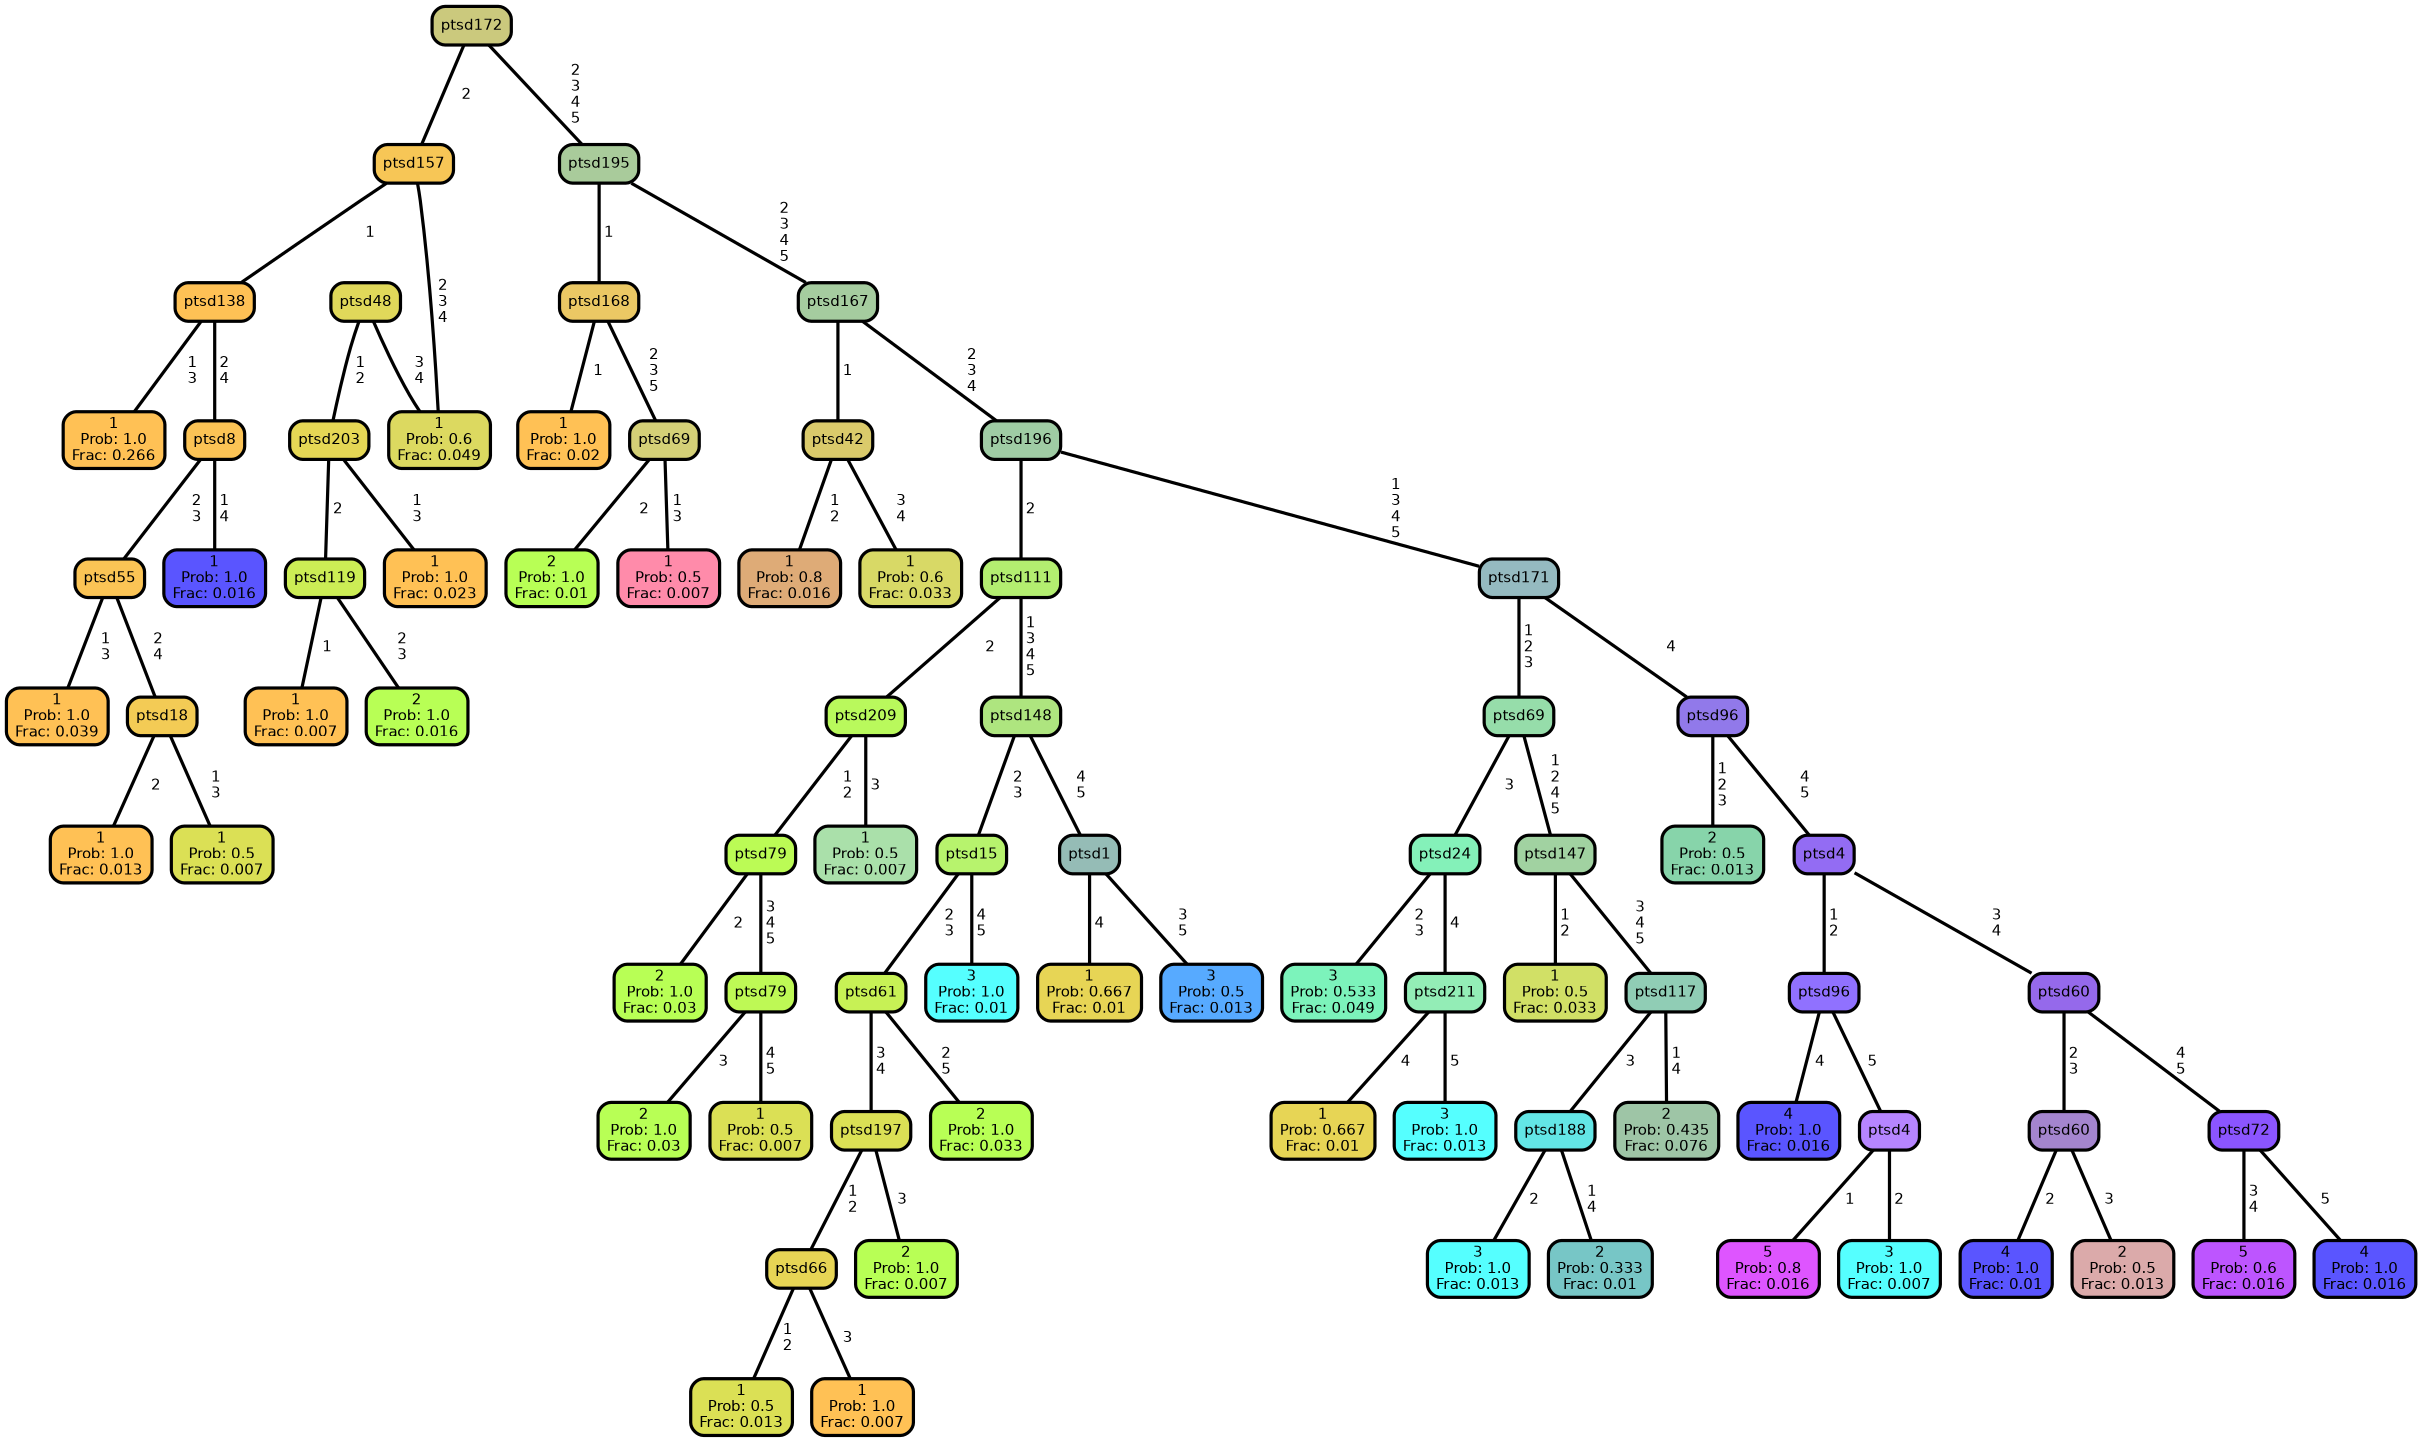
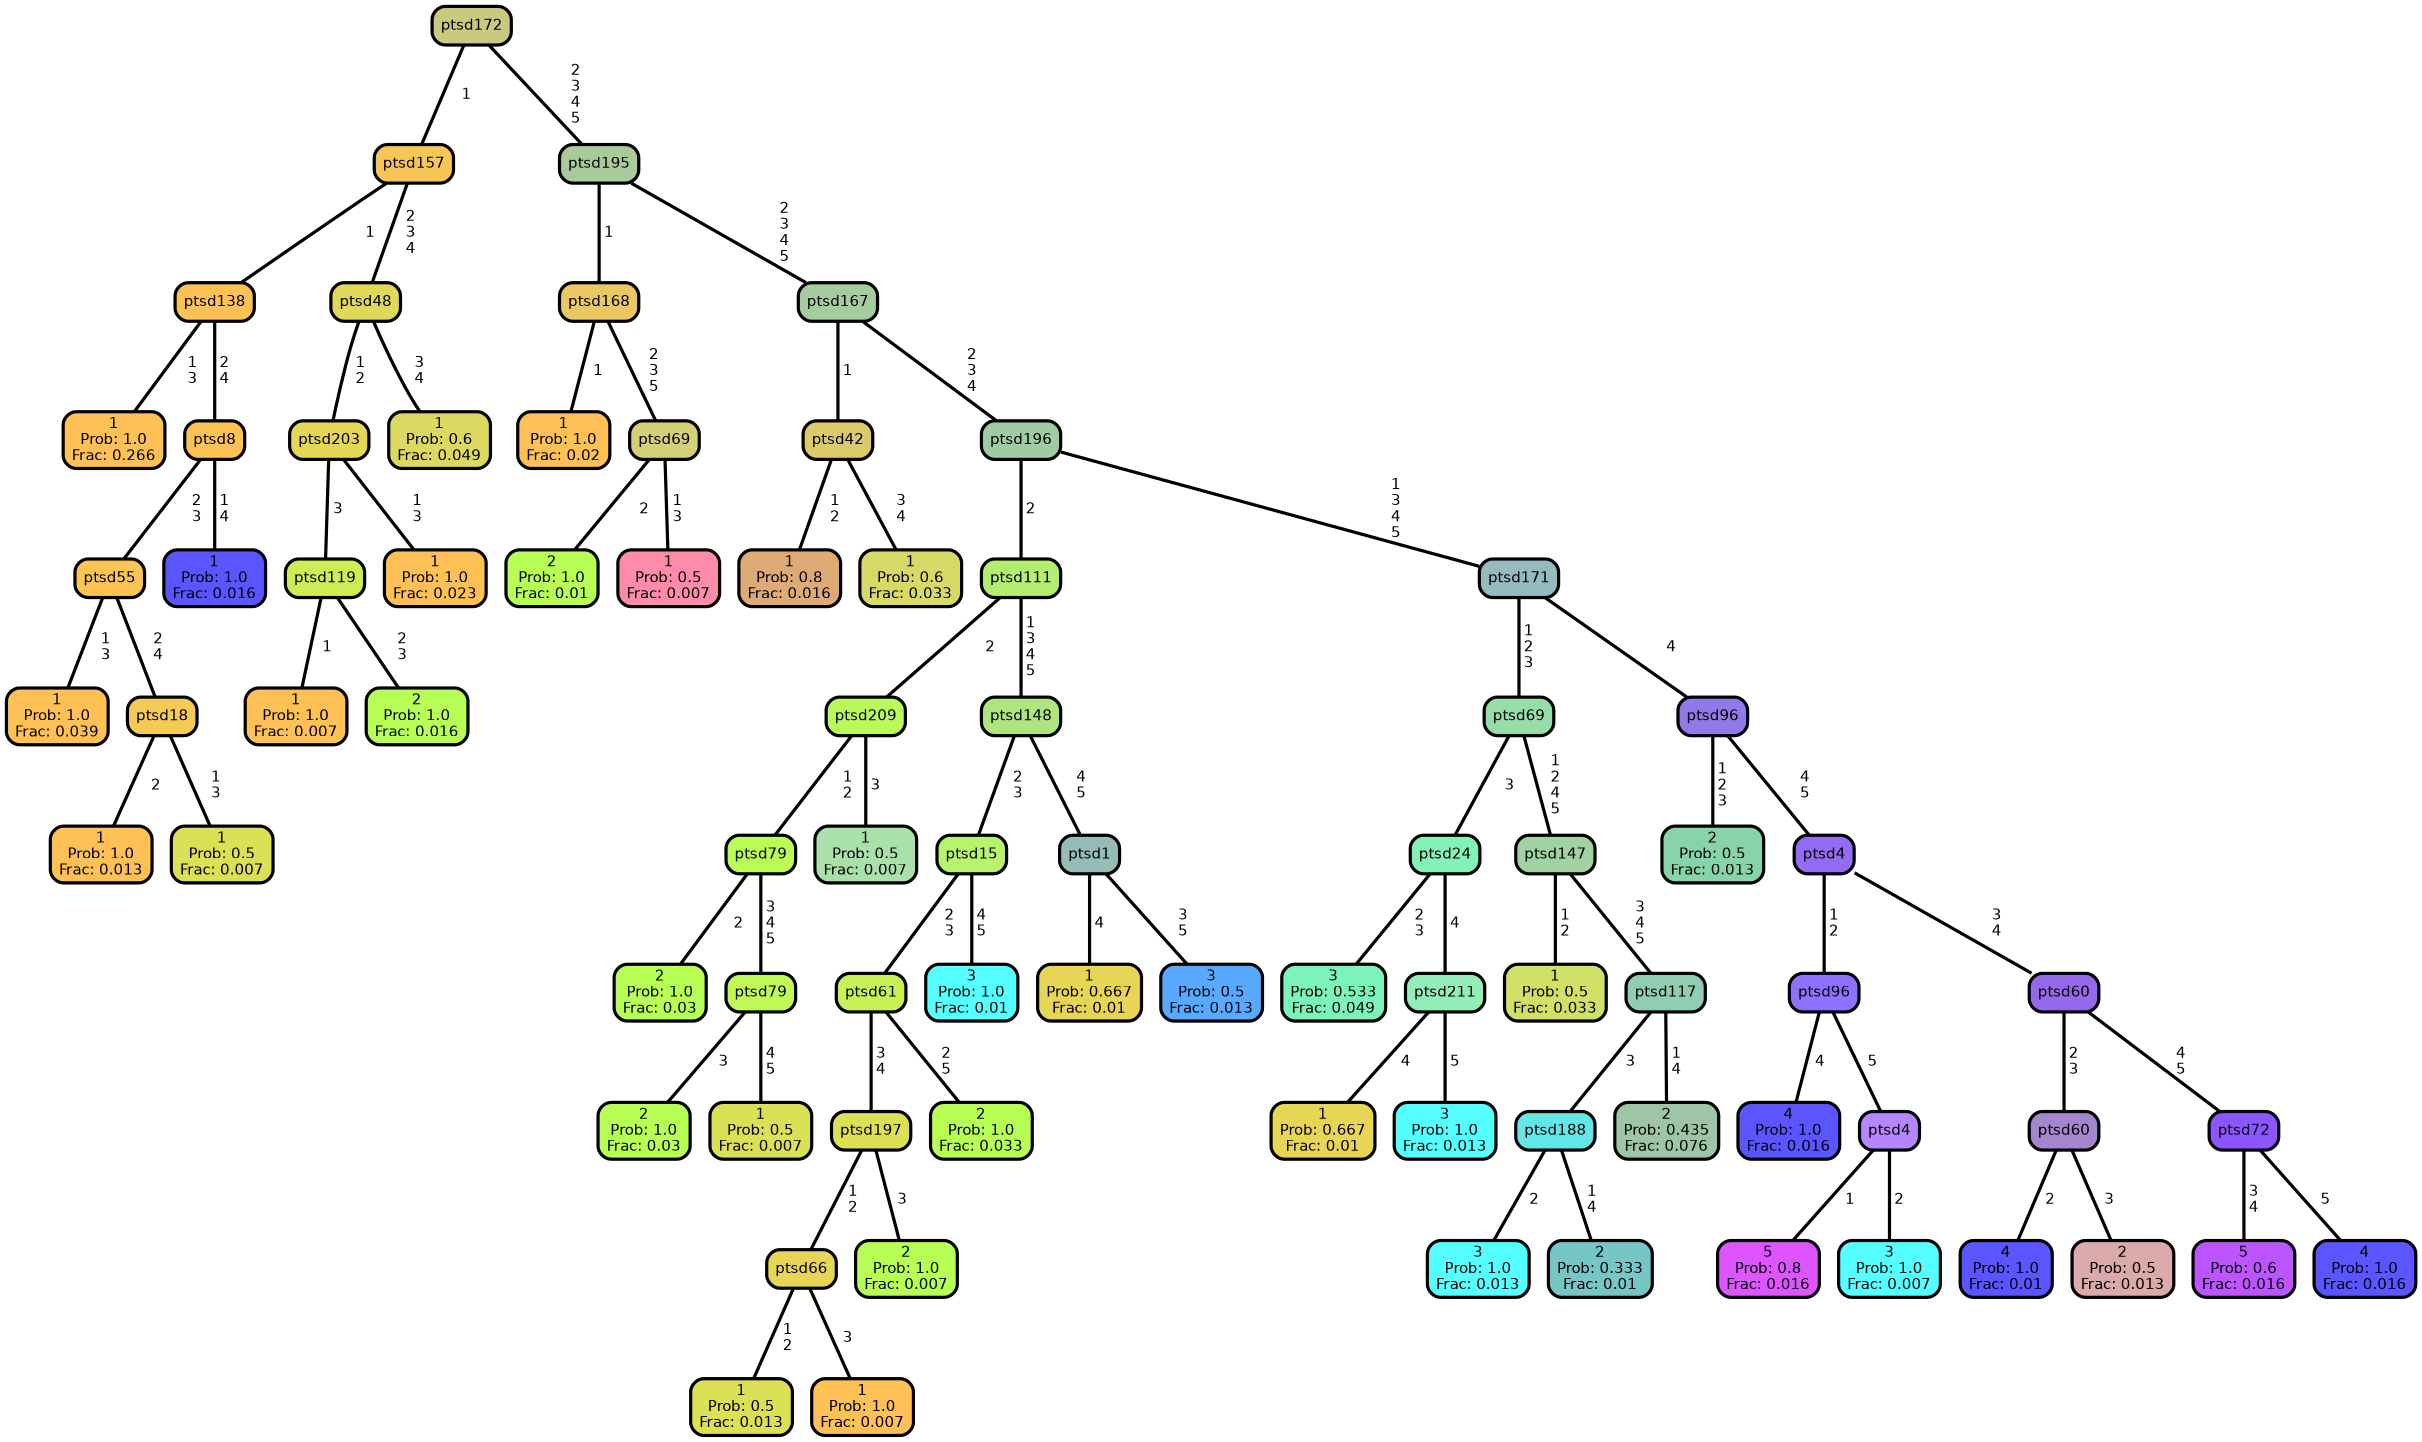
edge "ptsd172" -- "ptsd157": label " 2" -> " 1"
edge "ptsd157" -- "1 Prob: 0.6 Frac: 0.049": now "ptsd157" -- "ptsd48"
edge "ptsd203" -- "ptsd119": label " 2" -> " 3"
